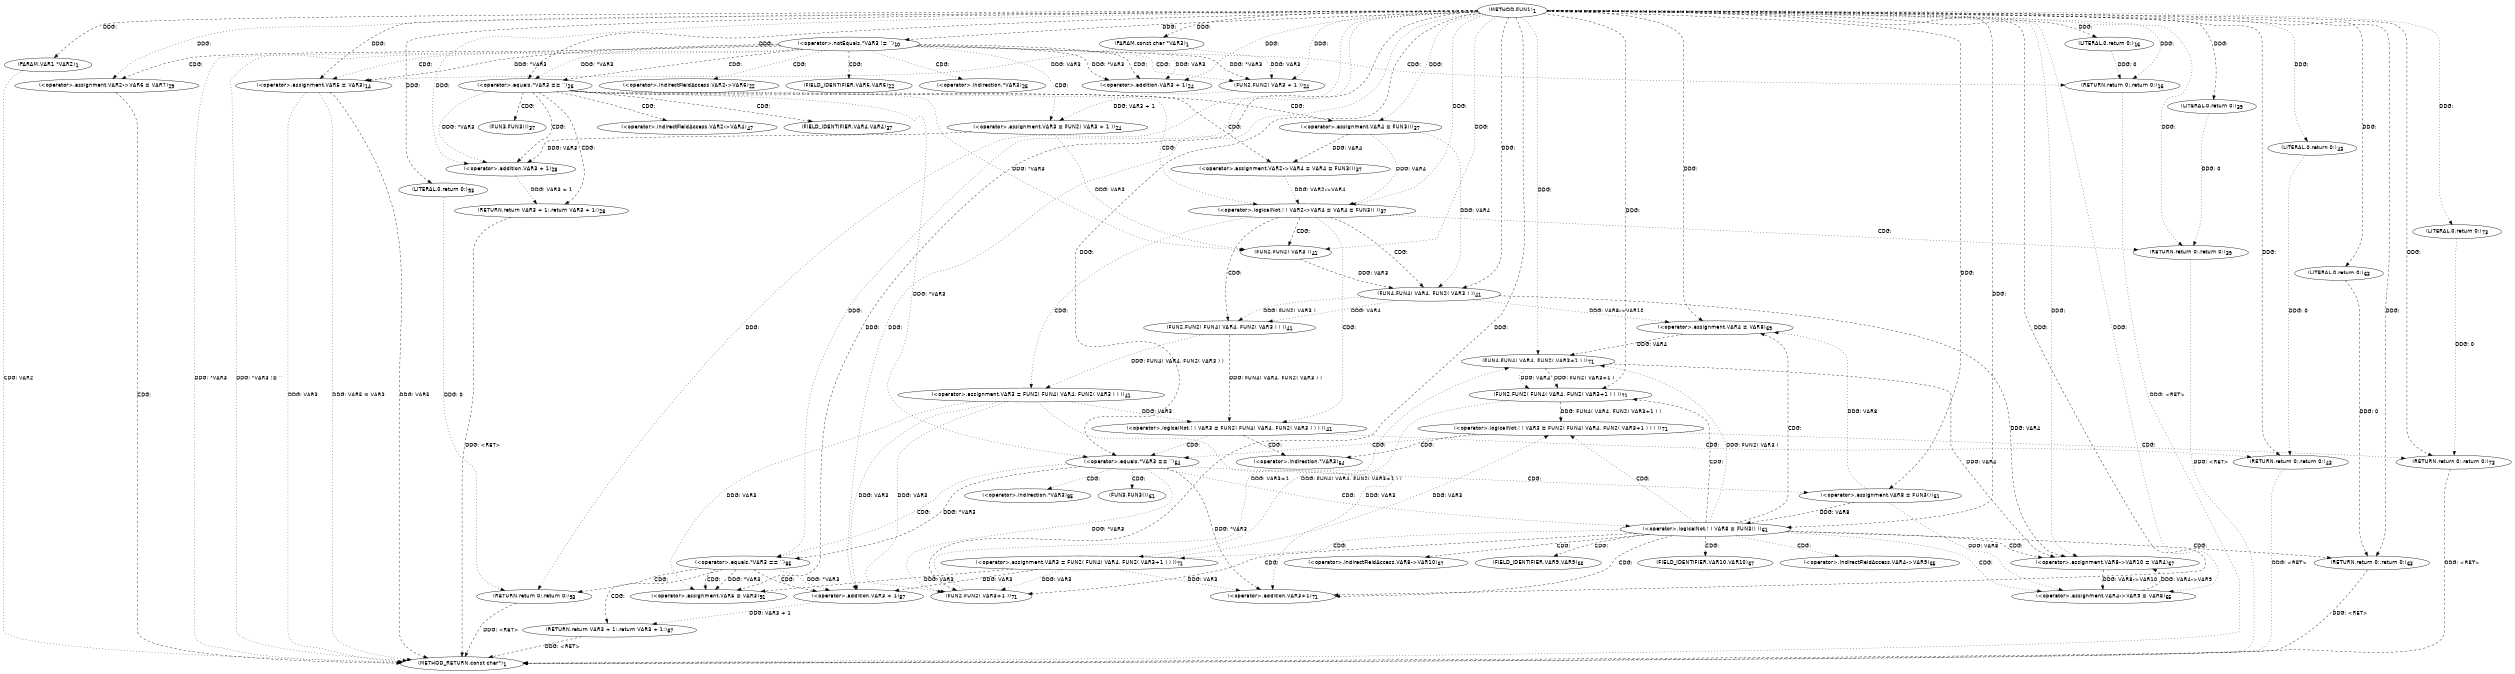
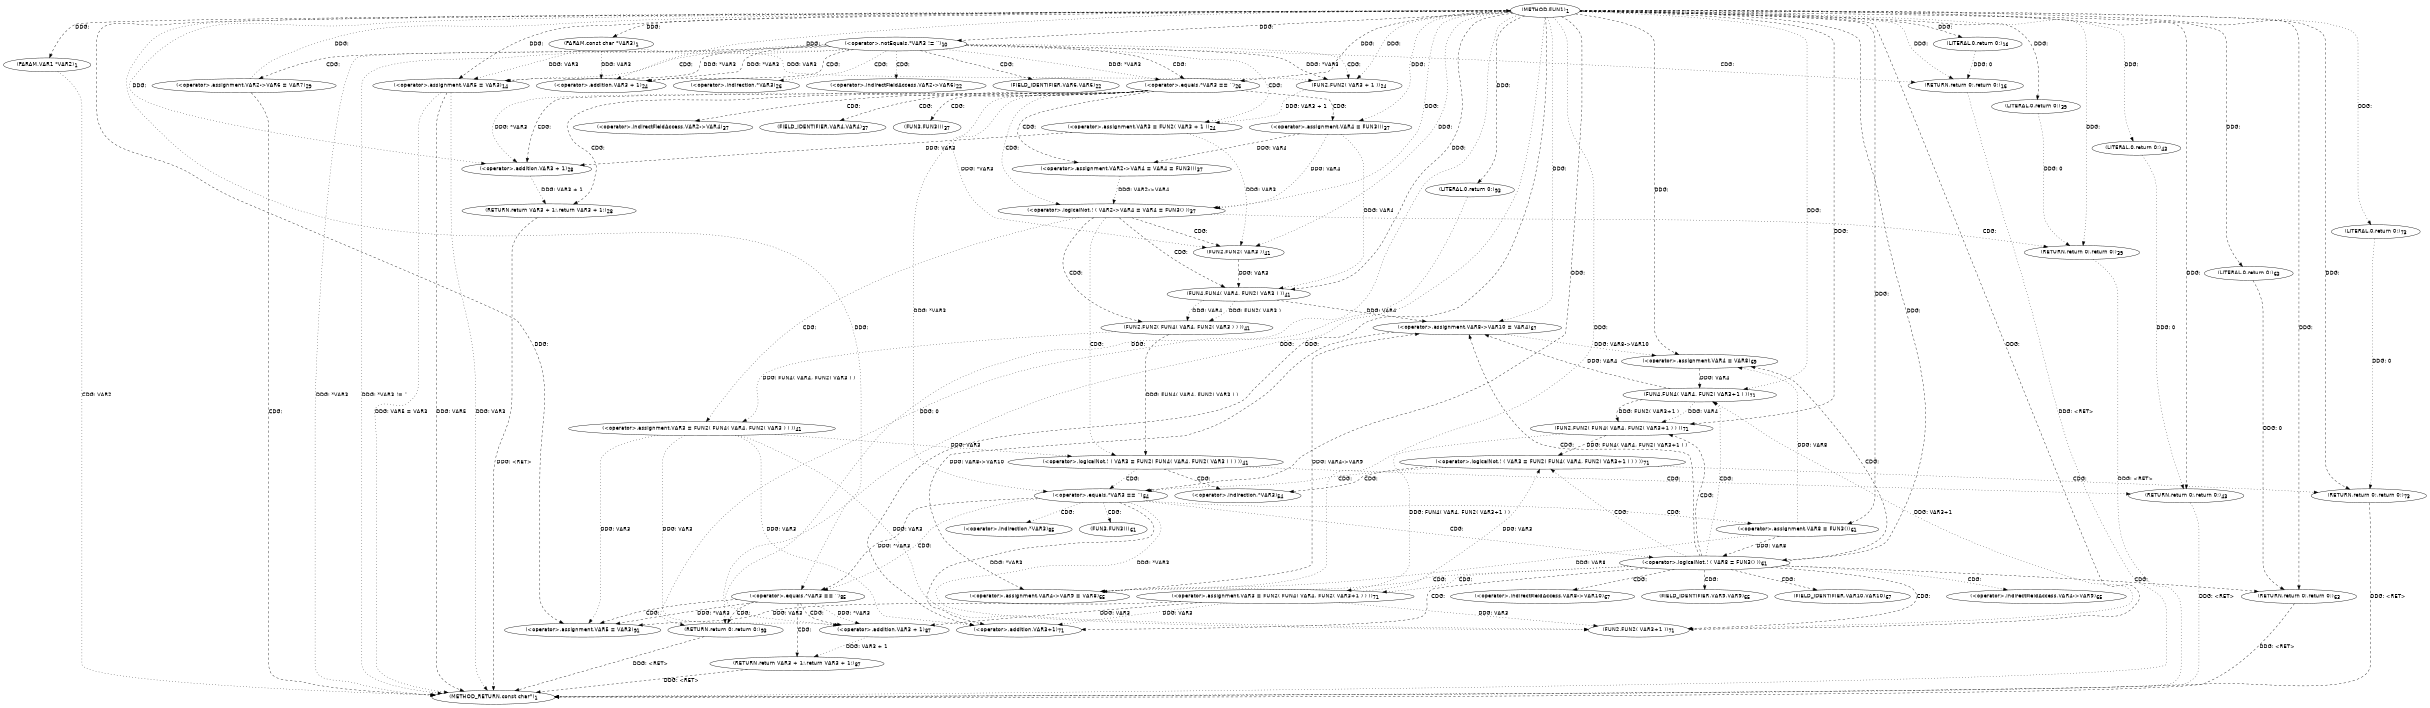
edge "(METHOD,FUN1)" -> "(<operator>.assignment,VAR2->VAR6 = VAR7)": reversed
node "(<operator>.indirectFieldAccess,VAR2->VAR4)": text "47" -> "37"
edge "(FUN4,FUN4( VAR4, FUN2( VAR3 ) ))" -> "(<operator>.assignment,VAR4 = VAR8)": now "(<operator>.assignment,VAR8->VAR10 = VAR4)" -> "(<operator>.assignment,VAR4 = VAR8)"
edge "(<operator>.logicalNot,! ( VAR8 = FUN3() ))" -> "(FUN4,FUN4( VAR4, FUN2( VAR3+1 ) ))": label "DDG: FUN2( VAR3 )" -> "CDG: "
